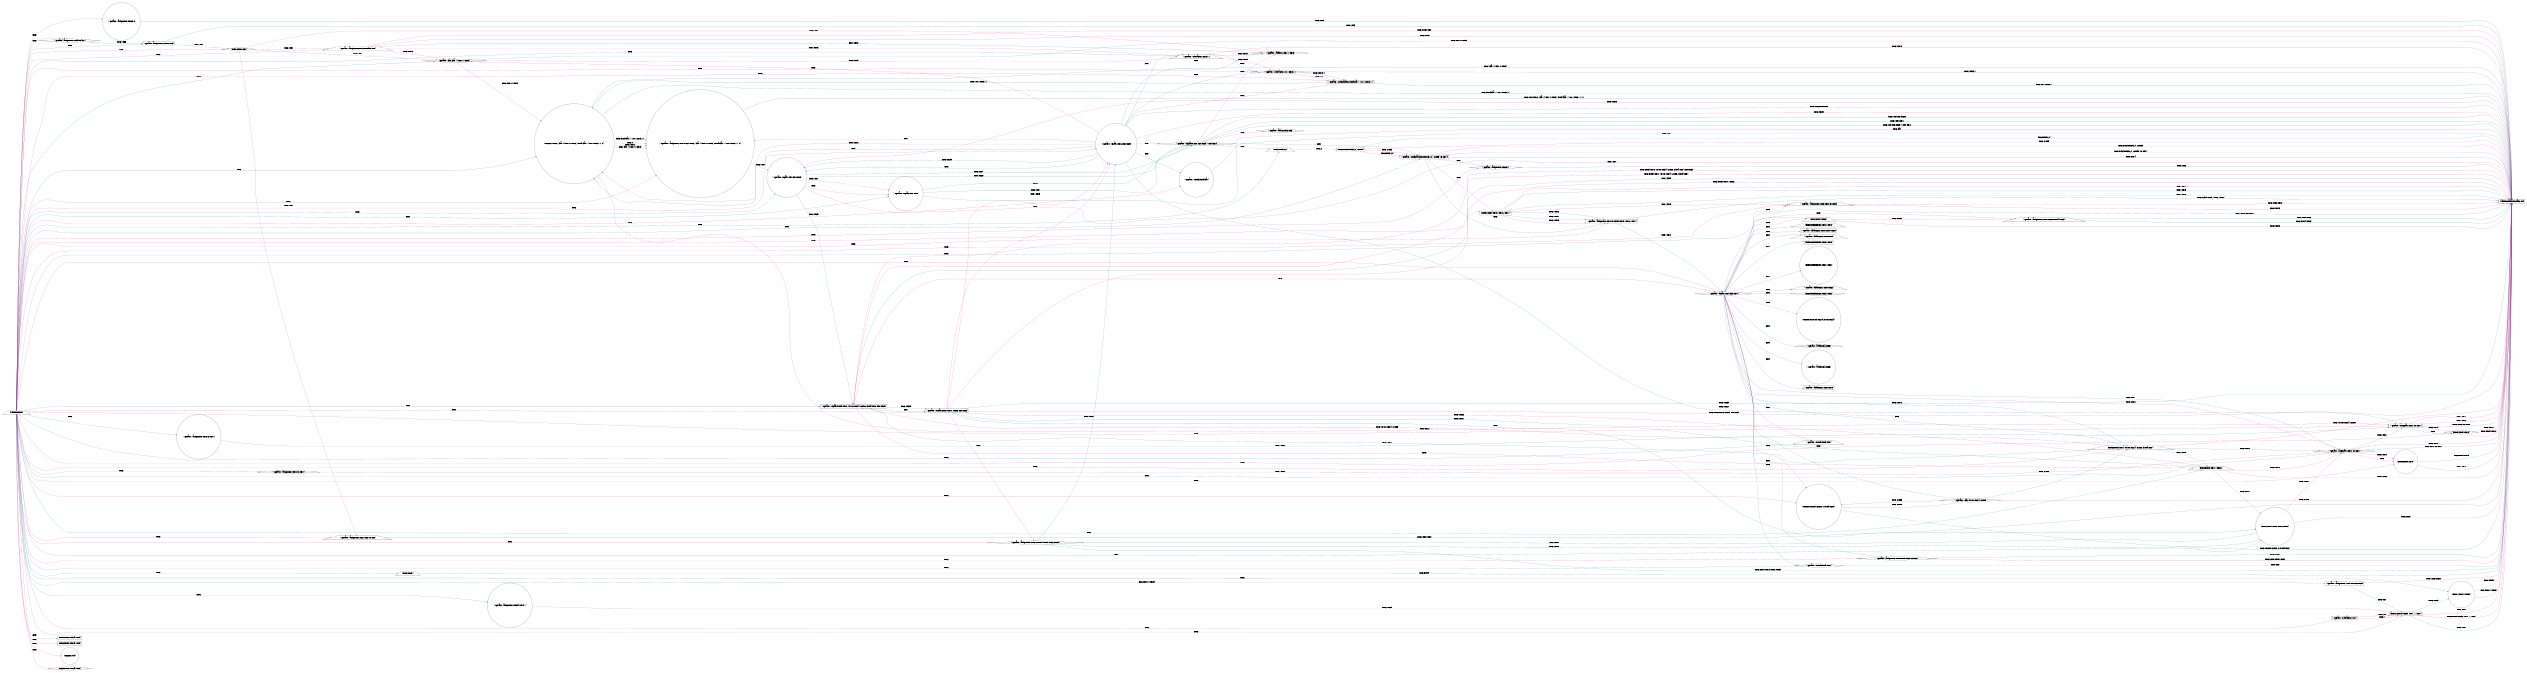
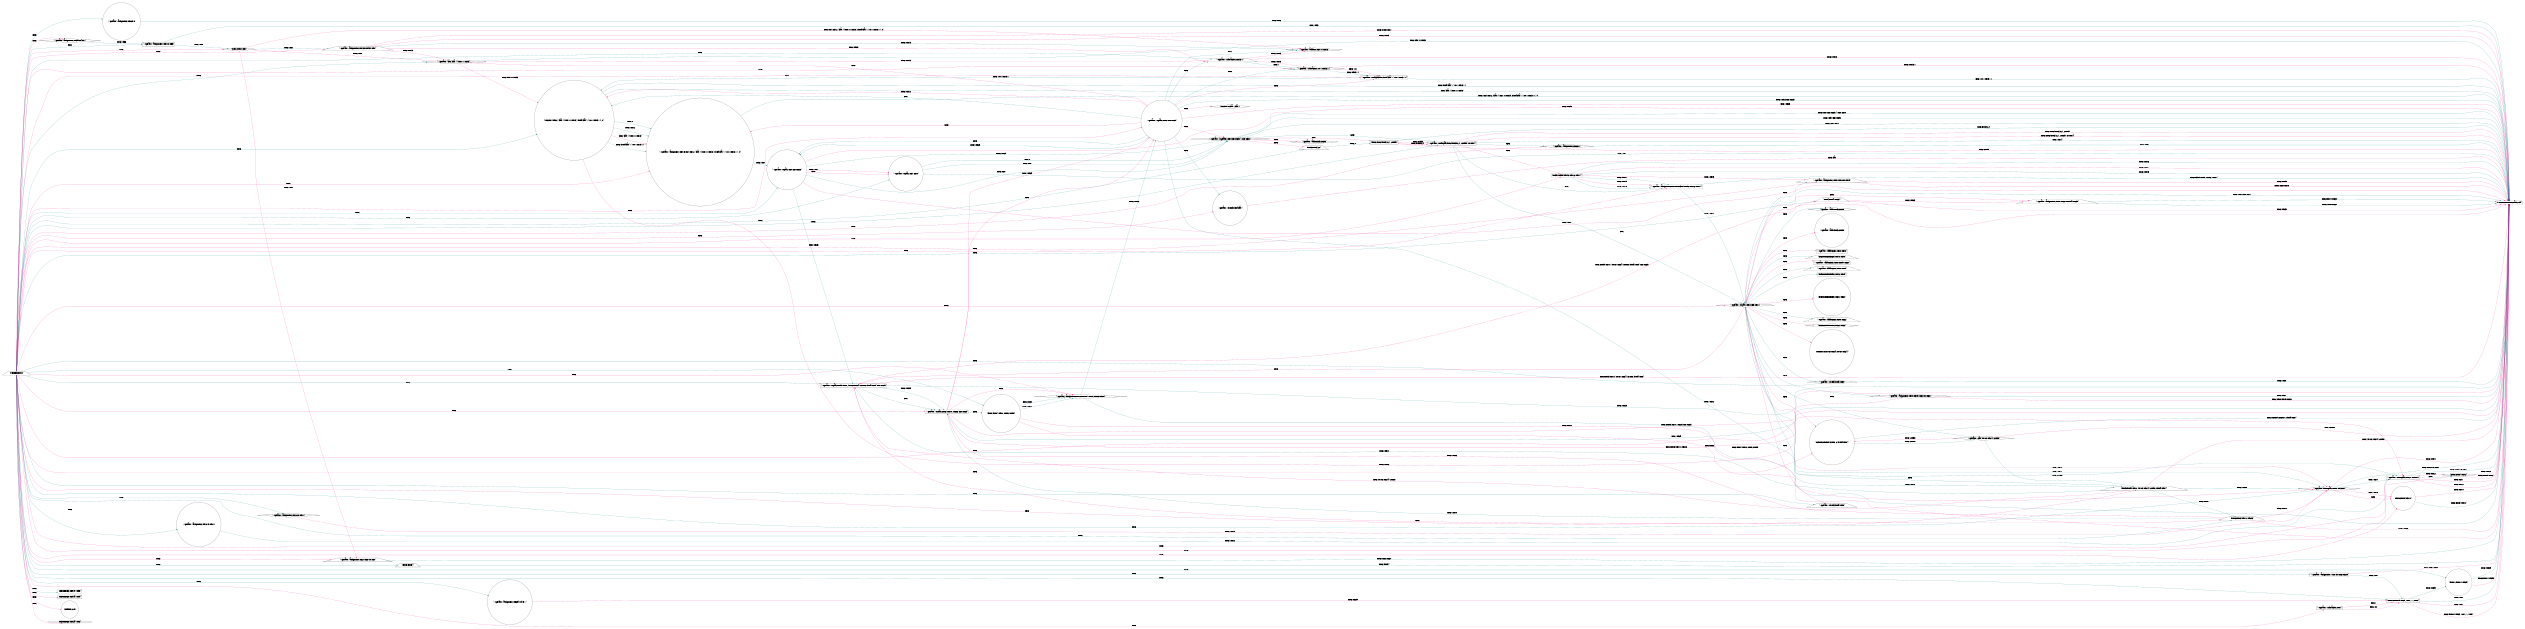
edge "(strlen,strlen(VAR1))" -> "(<operator>.addition,VAR1 + VAR13)": label "DDG: VAR1" -> "DDG: recv(VAR12, (char *)(VAR1 + VAR13), sizeof(char) * (100 - VAR13 - 1), 0)"
edge "(<operator>.logicalOr,VAR7 == VAR25 || VAR7 == 0)" -> "(<operator>.addition,VAR1 + VAR13)": now "(<operator>.logicalOr,VAR7 == VAR25 || VAR7 == 0)" -> "(FUN2,FUN2(FUN3(2,2), &VAR5))"
node "(UNKNOWN,char *,char *)": added
edge "(<operator>.notEquals,FUN2(FUN3(2,2), &VAR5) != VAR14)" -> "(<operator>.equals,VAR10 == VAR11)": added, label "CDG:"
edge "(FUN6,FUN6(VAR10, VAR26))" -> "(FUN7,FUN7(VAR10, NULL, NULL))": removed, label "DDG: VAR10"
edge "(METHOD,FUN1)" -> "(<operator>.assignment,* VAR1 = VAR2.VAR28)": label "DDG: FUN11(VAR29)" -> "DDG: "
